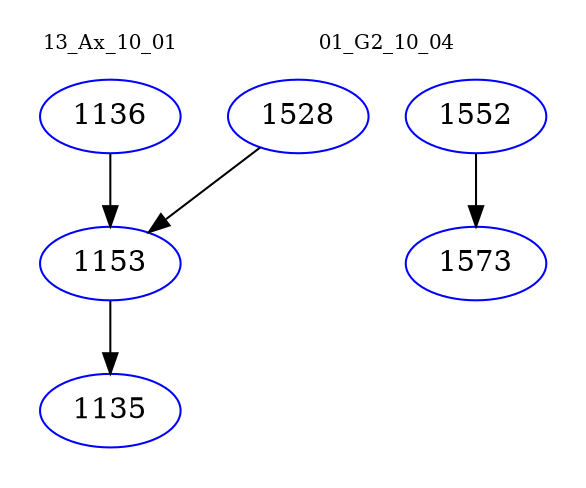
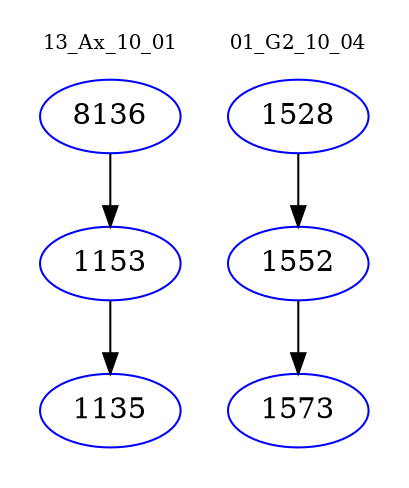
node "1136": label "1136" -> "8136"
edge "1528" -> "1153": now "1528" -> "1552"
